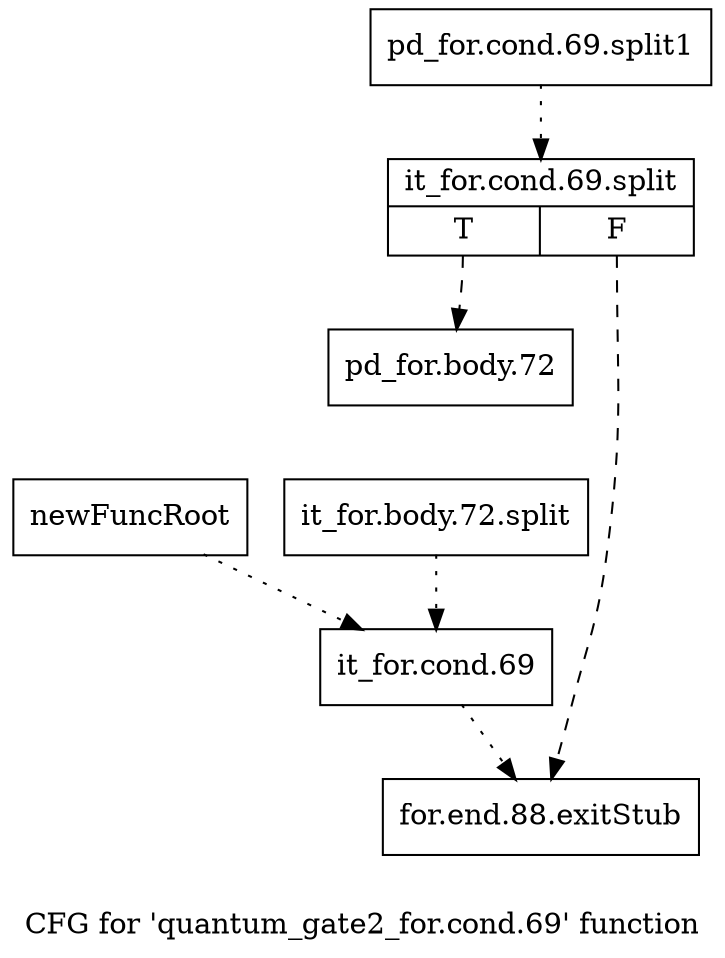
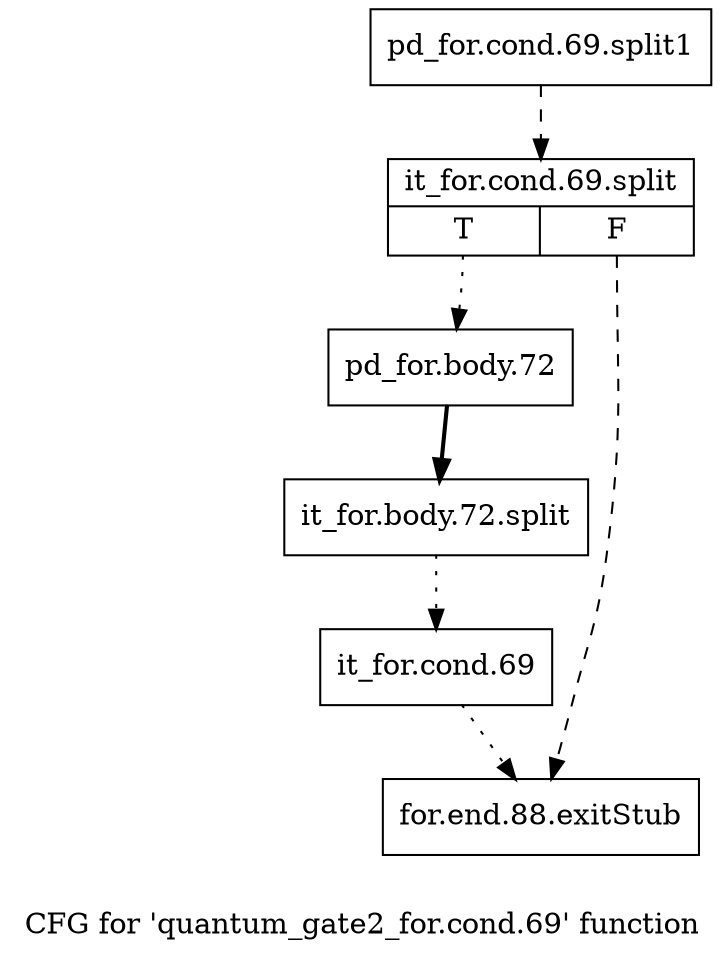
edge "pd_for.cond.69.split1" -> "it_for.cond.69.split": style dotted -> dashed
edge "it_for.cond.69.split" -> "pd_for.body.72": style dashed -> dotted
edge "pd_for.body.72" -> "it_for.body.72.split": added
node "newFuncRoot": removed
